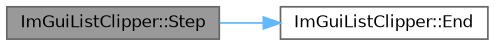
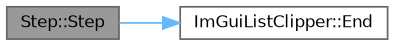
node "ImGuiListClipper::Step": label "ImGuiListClipper::Step" -> "Step::Step"
